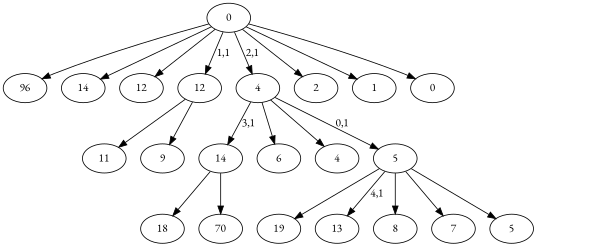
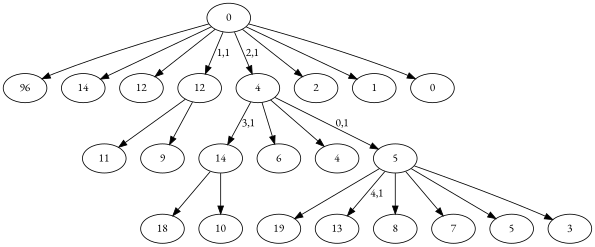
node "70": label "70" -> "10"
node "3": added
